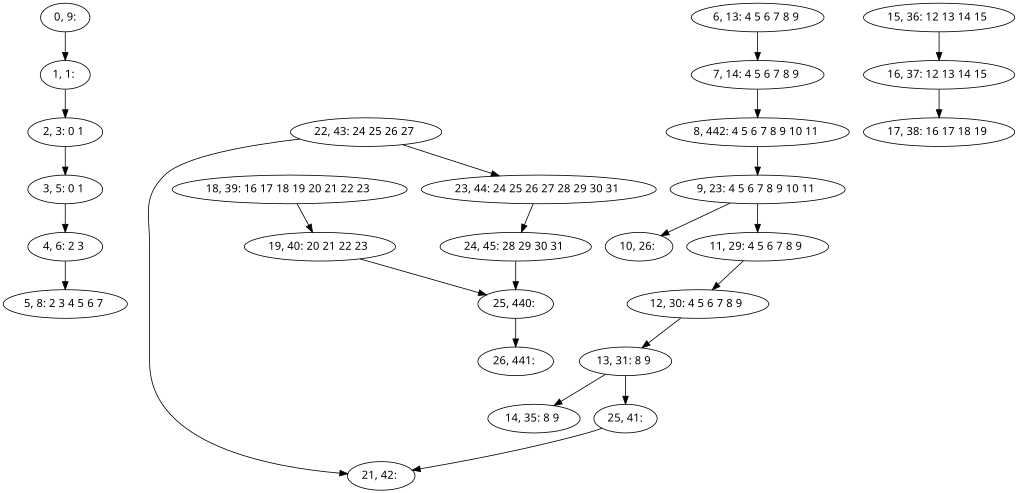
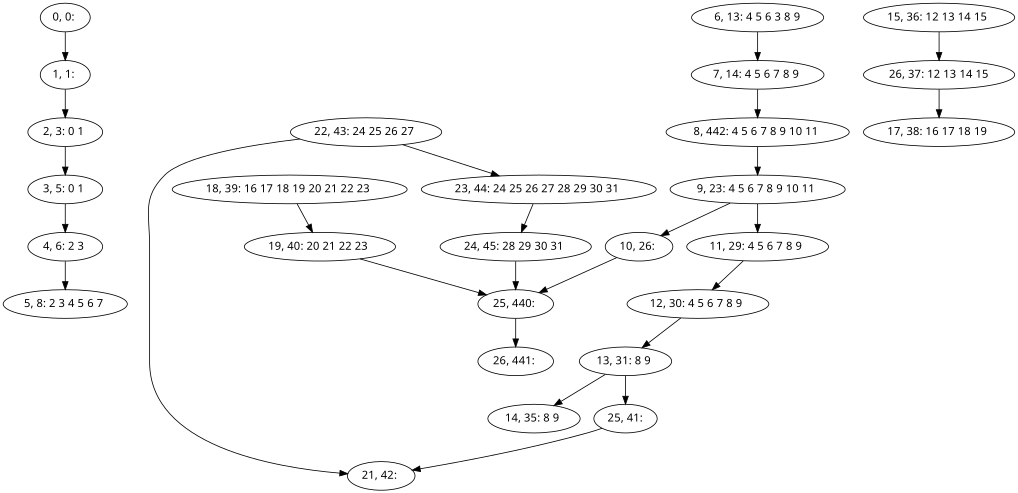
node "0, 9:": label "0, 9:" -> "0, 0:"
node "6, 13: 4 5 6 7 8 9": label "6, 13: 4 5 6 7 8 9" -> "6, 13: 4 5 6 3 8 9"
node "16, 37: 12 13 14 15": label "16, 37: 12 13 14 15" -> "26, 37: 12 13 14 15"
edge "10, 26:" -> "25, 440:": added
